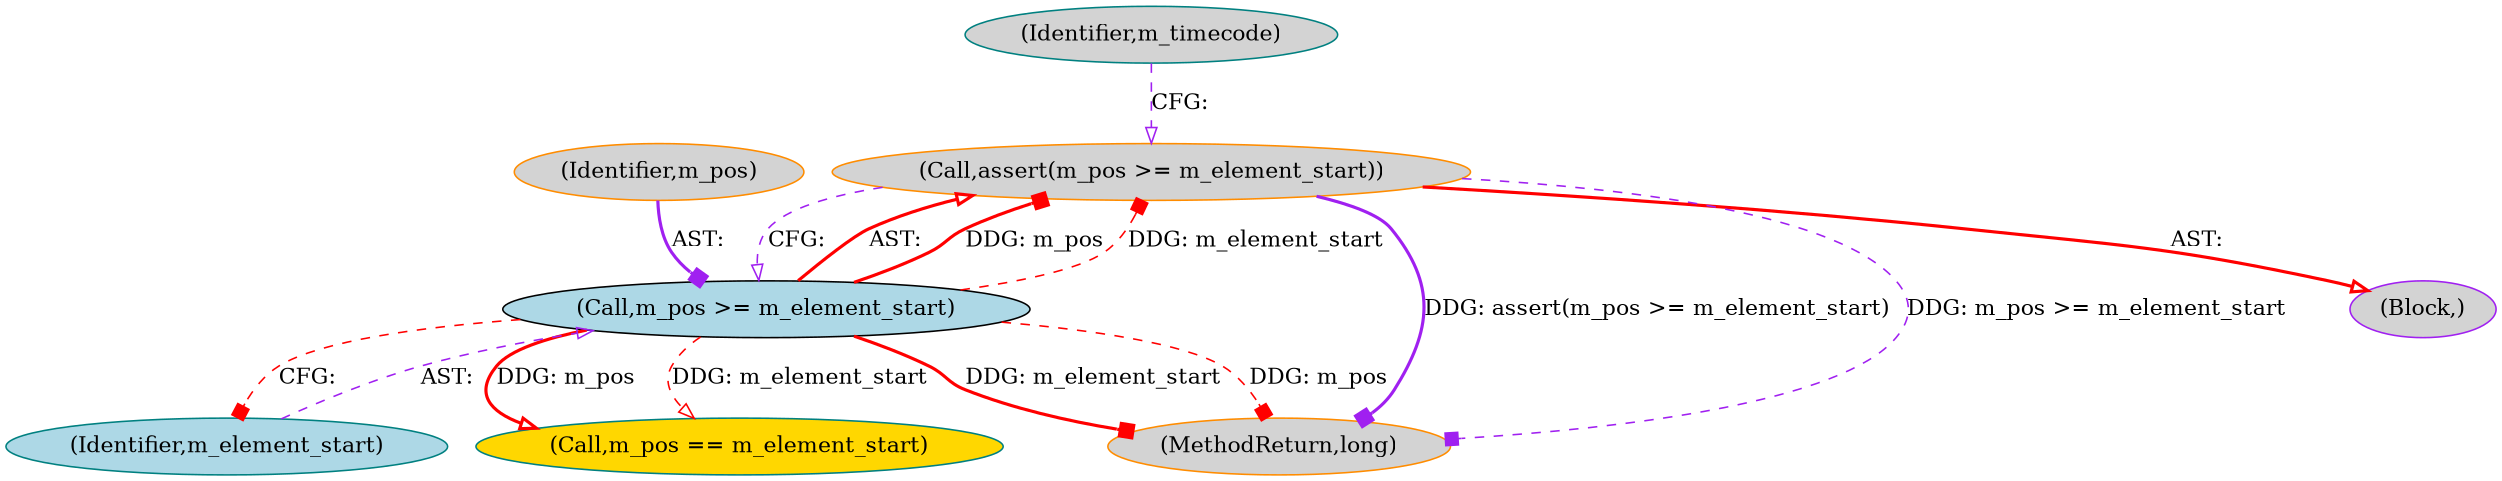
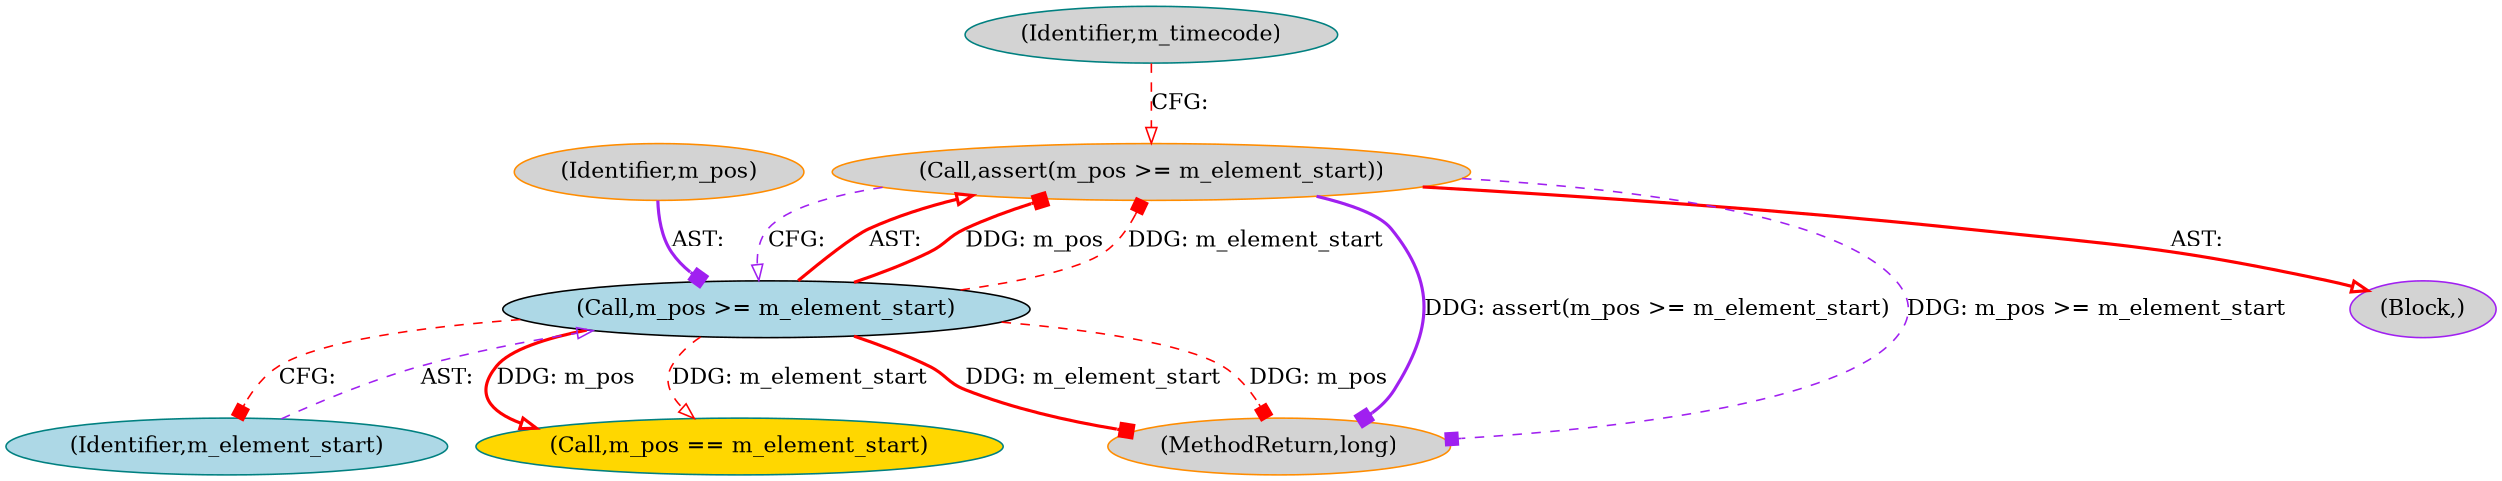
edge "(Identifier,m_timecode)" -> "(Call,assert(m_pos >= m_element_start))": color purple -> red
